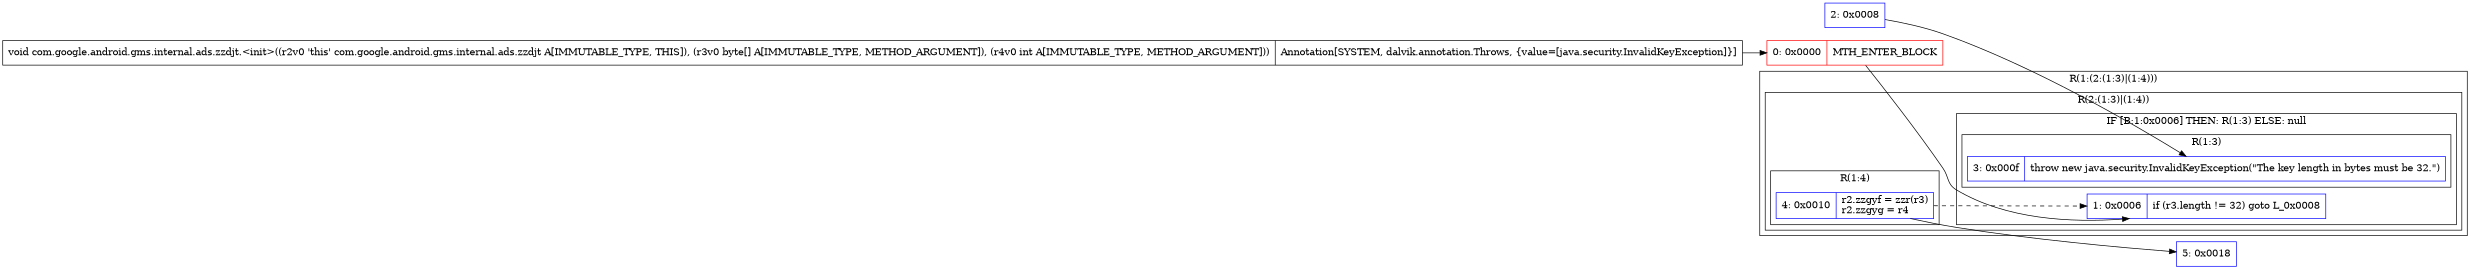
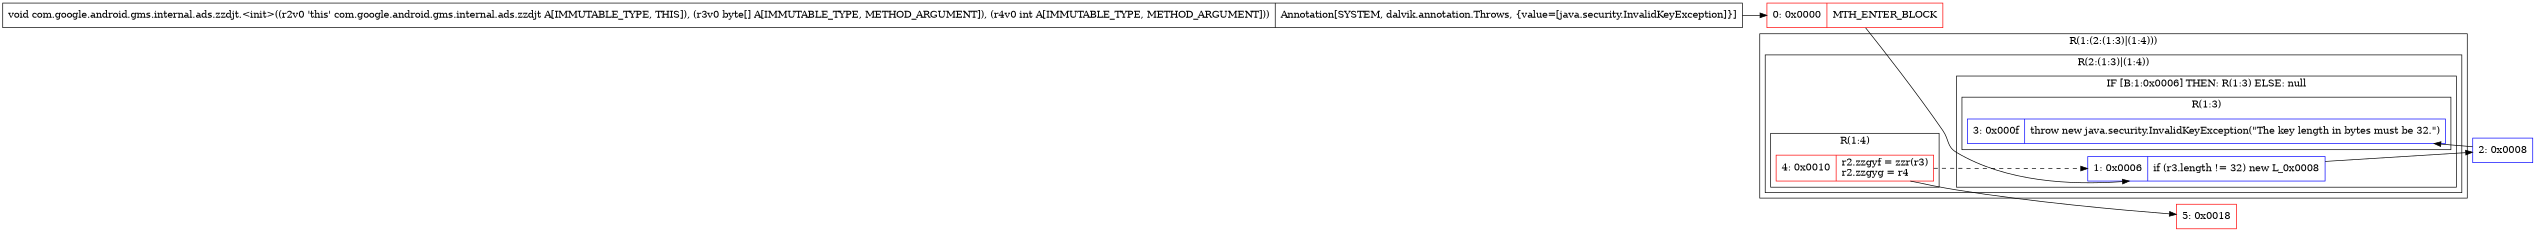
edge "1: 0x0006" -> "2: 0x0008": added
node "4: 0x0010": color blue -> red
node "1: 0x0006": text "if (r3.length != 32) goto L_0x0008" -> "if (r3.length != 32) new L_0x0008"
node "5: 0x0018": color blue -> red
